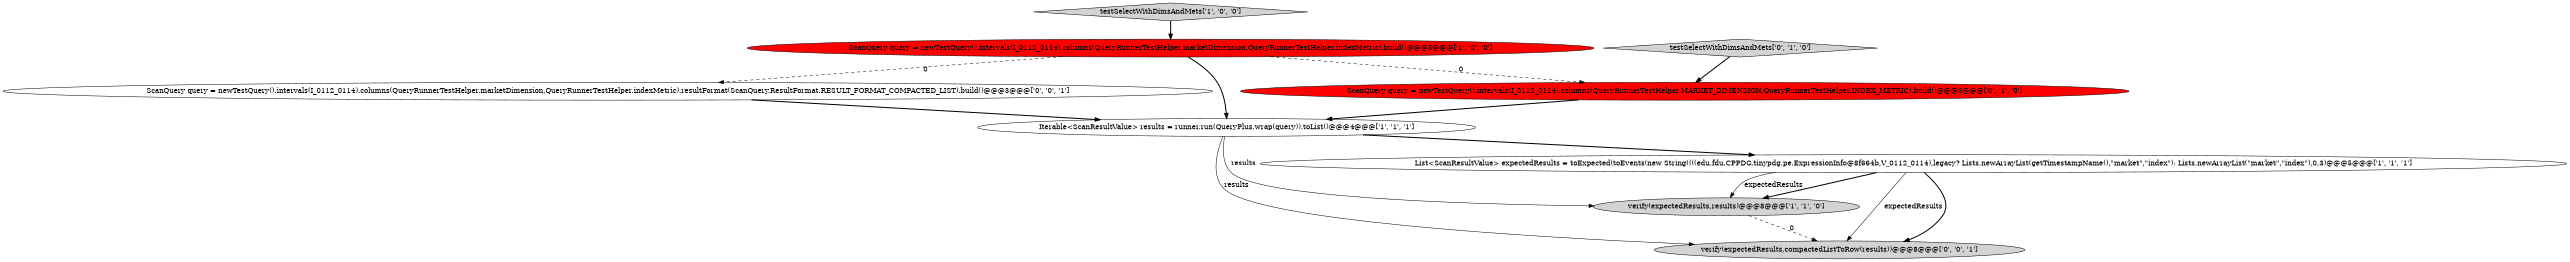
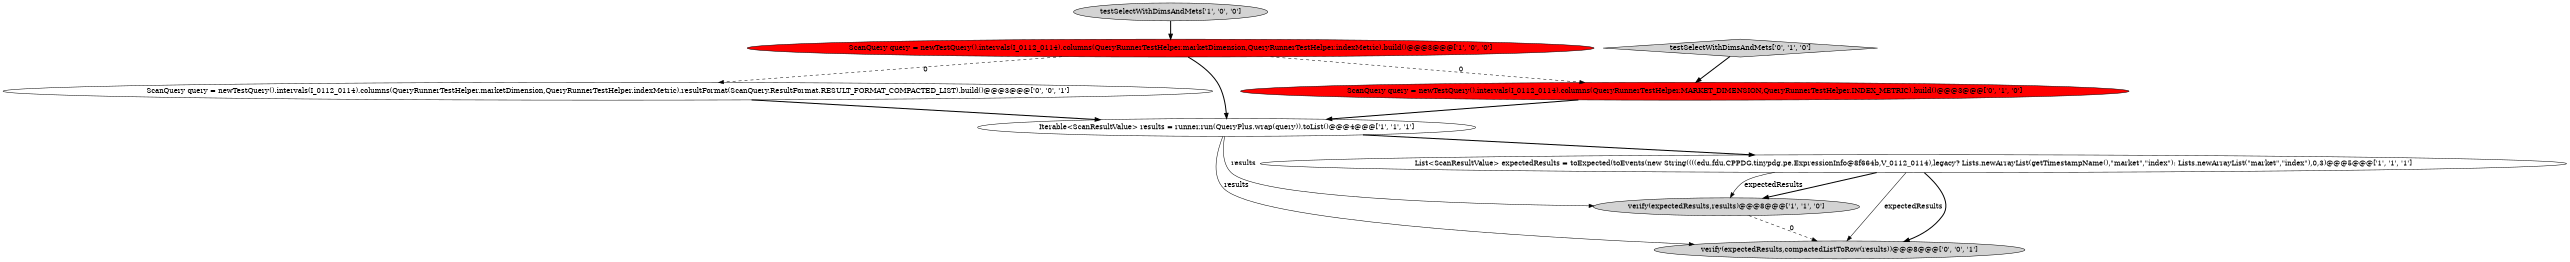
node "testSelectWithDimsAndMets['1', '0', '0']": shape diamond -> ellipse
